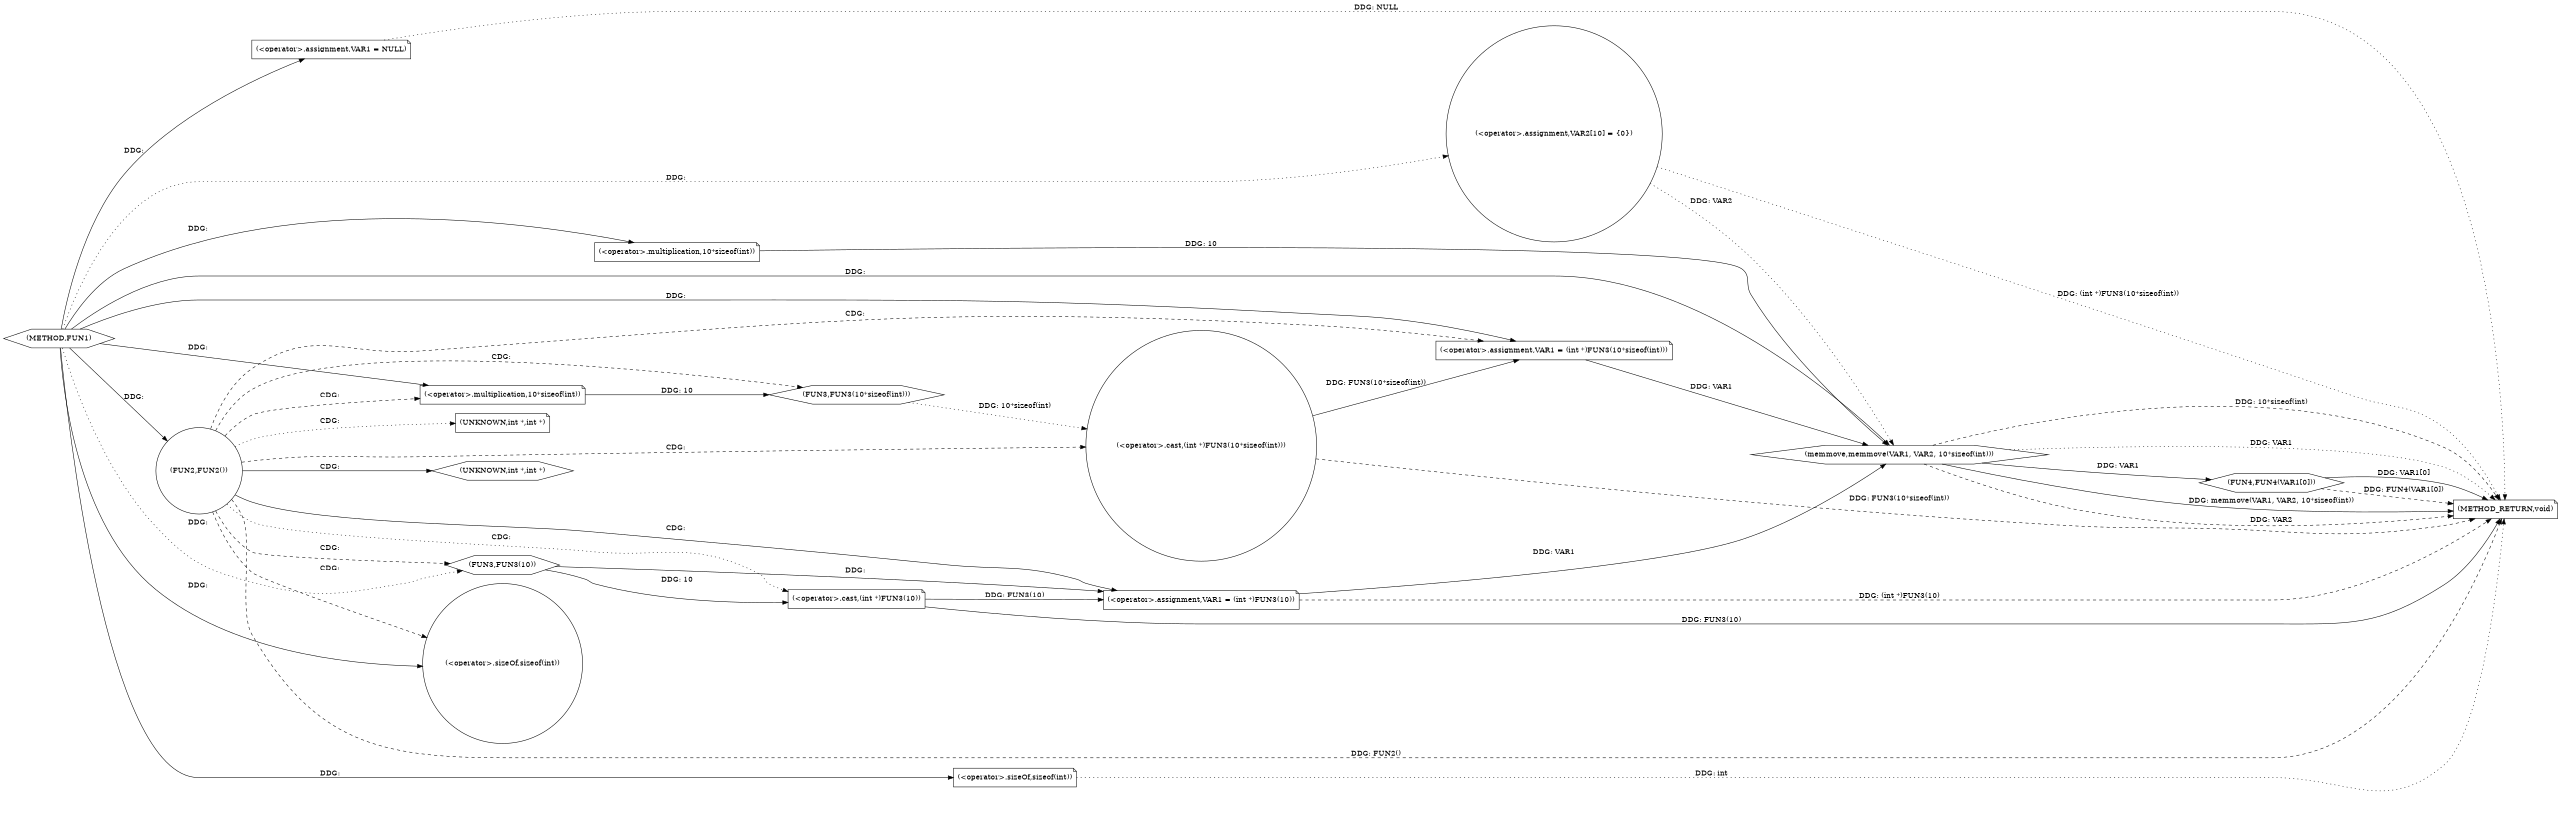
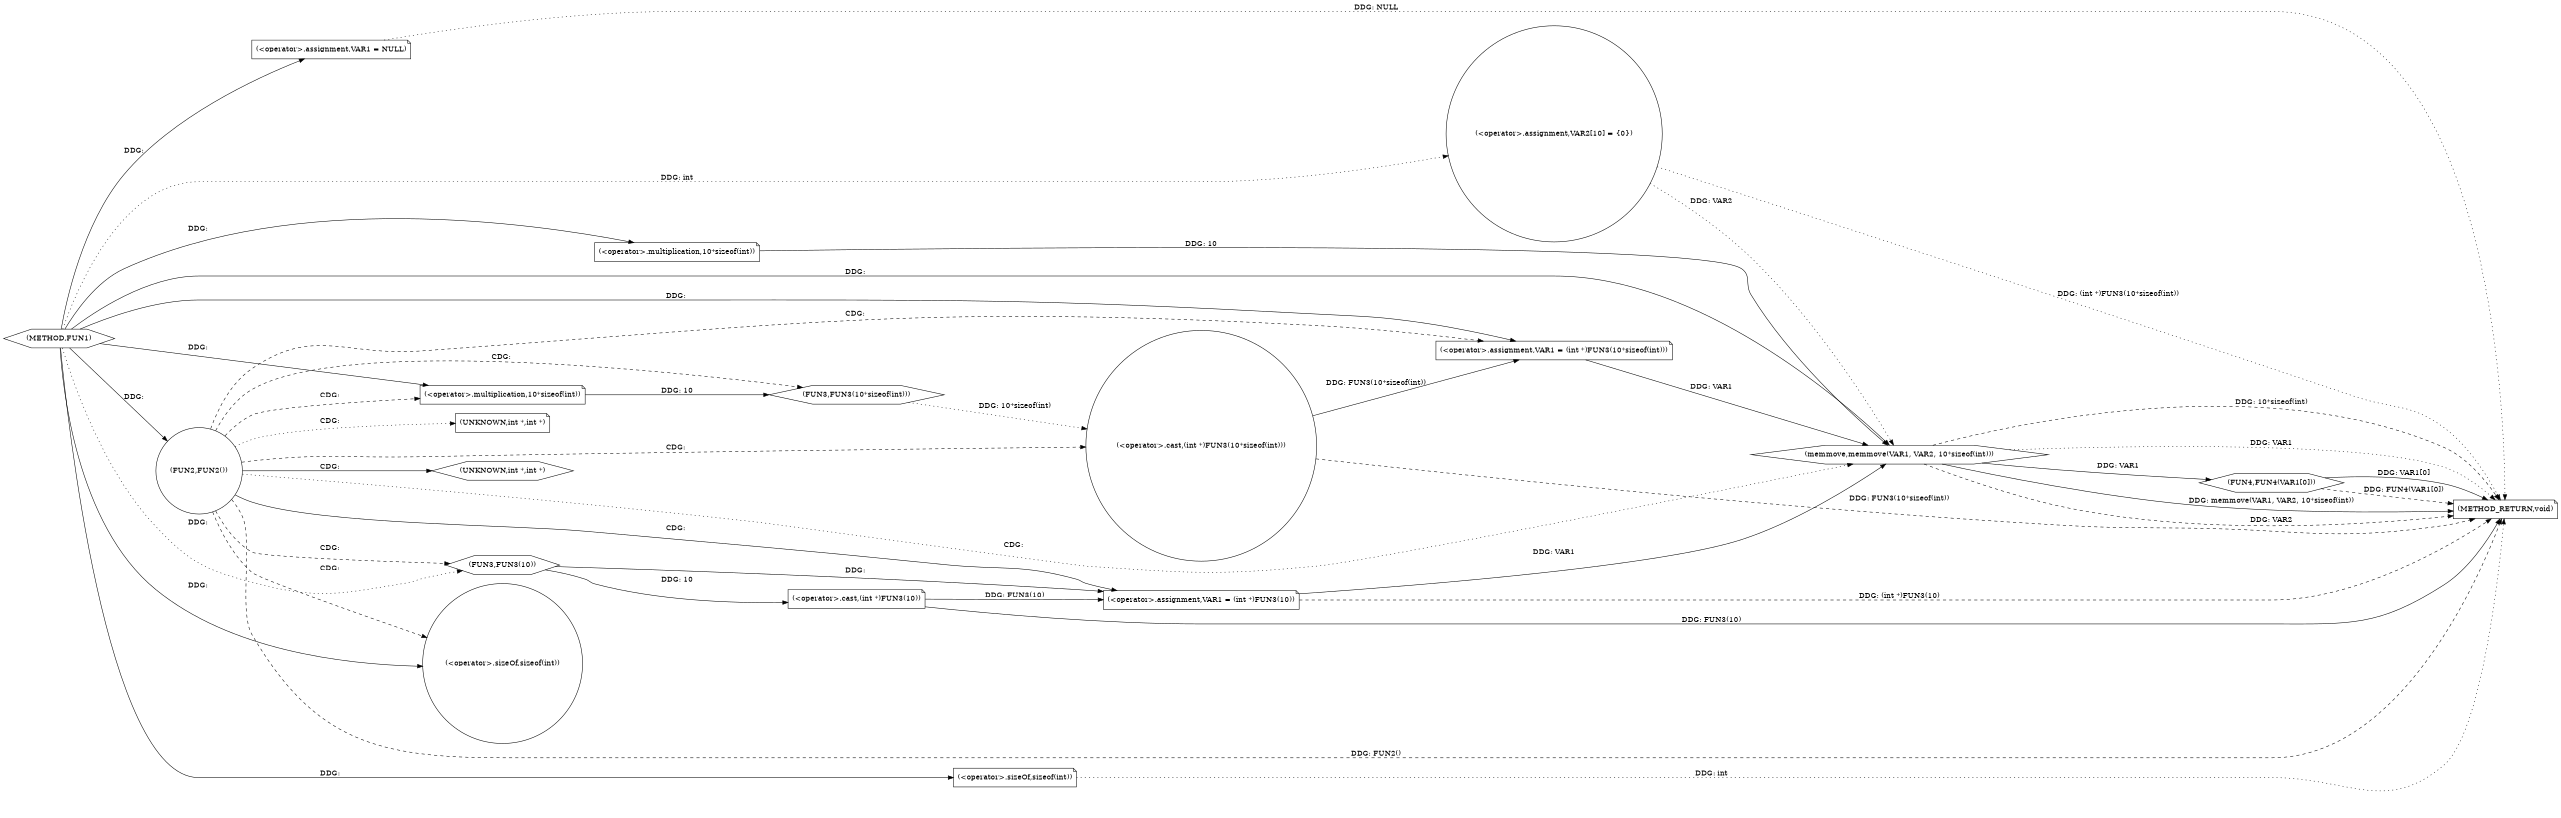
edge "(METHOD,FUN1)" -> "(<operator>.assignment,VAR2[10] = {0})": label "DDG: " -> "DDG: int"
edge "(FUN2,FUN2())" -> "(<operator>.cast,(int *)FUN3(10))": now "(FUN2,FUN2())" -> "(memmove,memmove(VAR1, VAR2, 10*sizeof(int)))"
